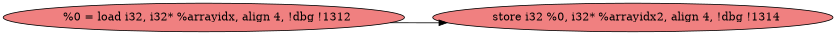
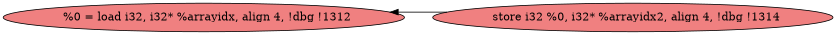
edge "%0 = load i32, i32* %arrayidx, align 4, !dbg !1312" -> "store i32 %0, i32* %arrayidx2, align 4, !dbg !1314": reversed
